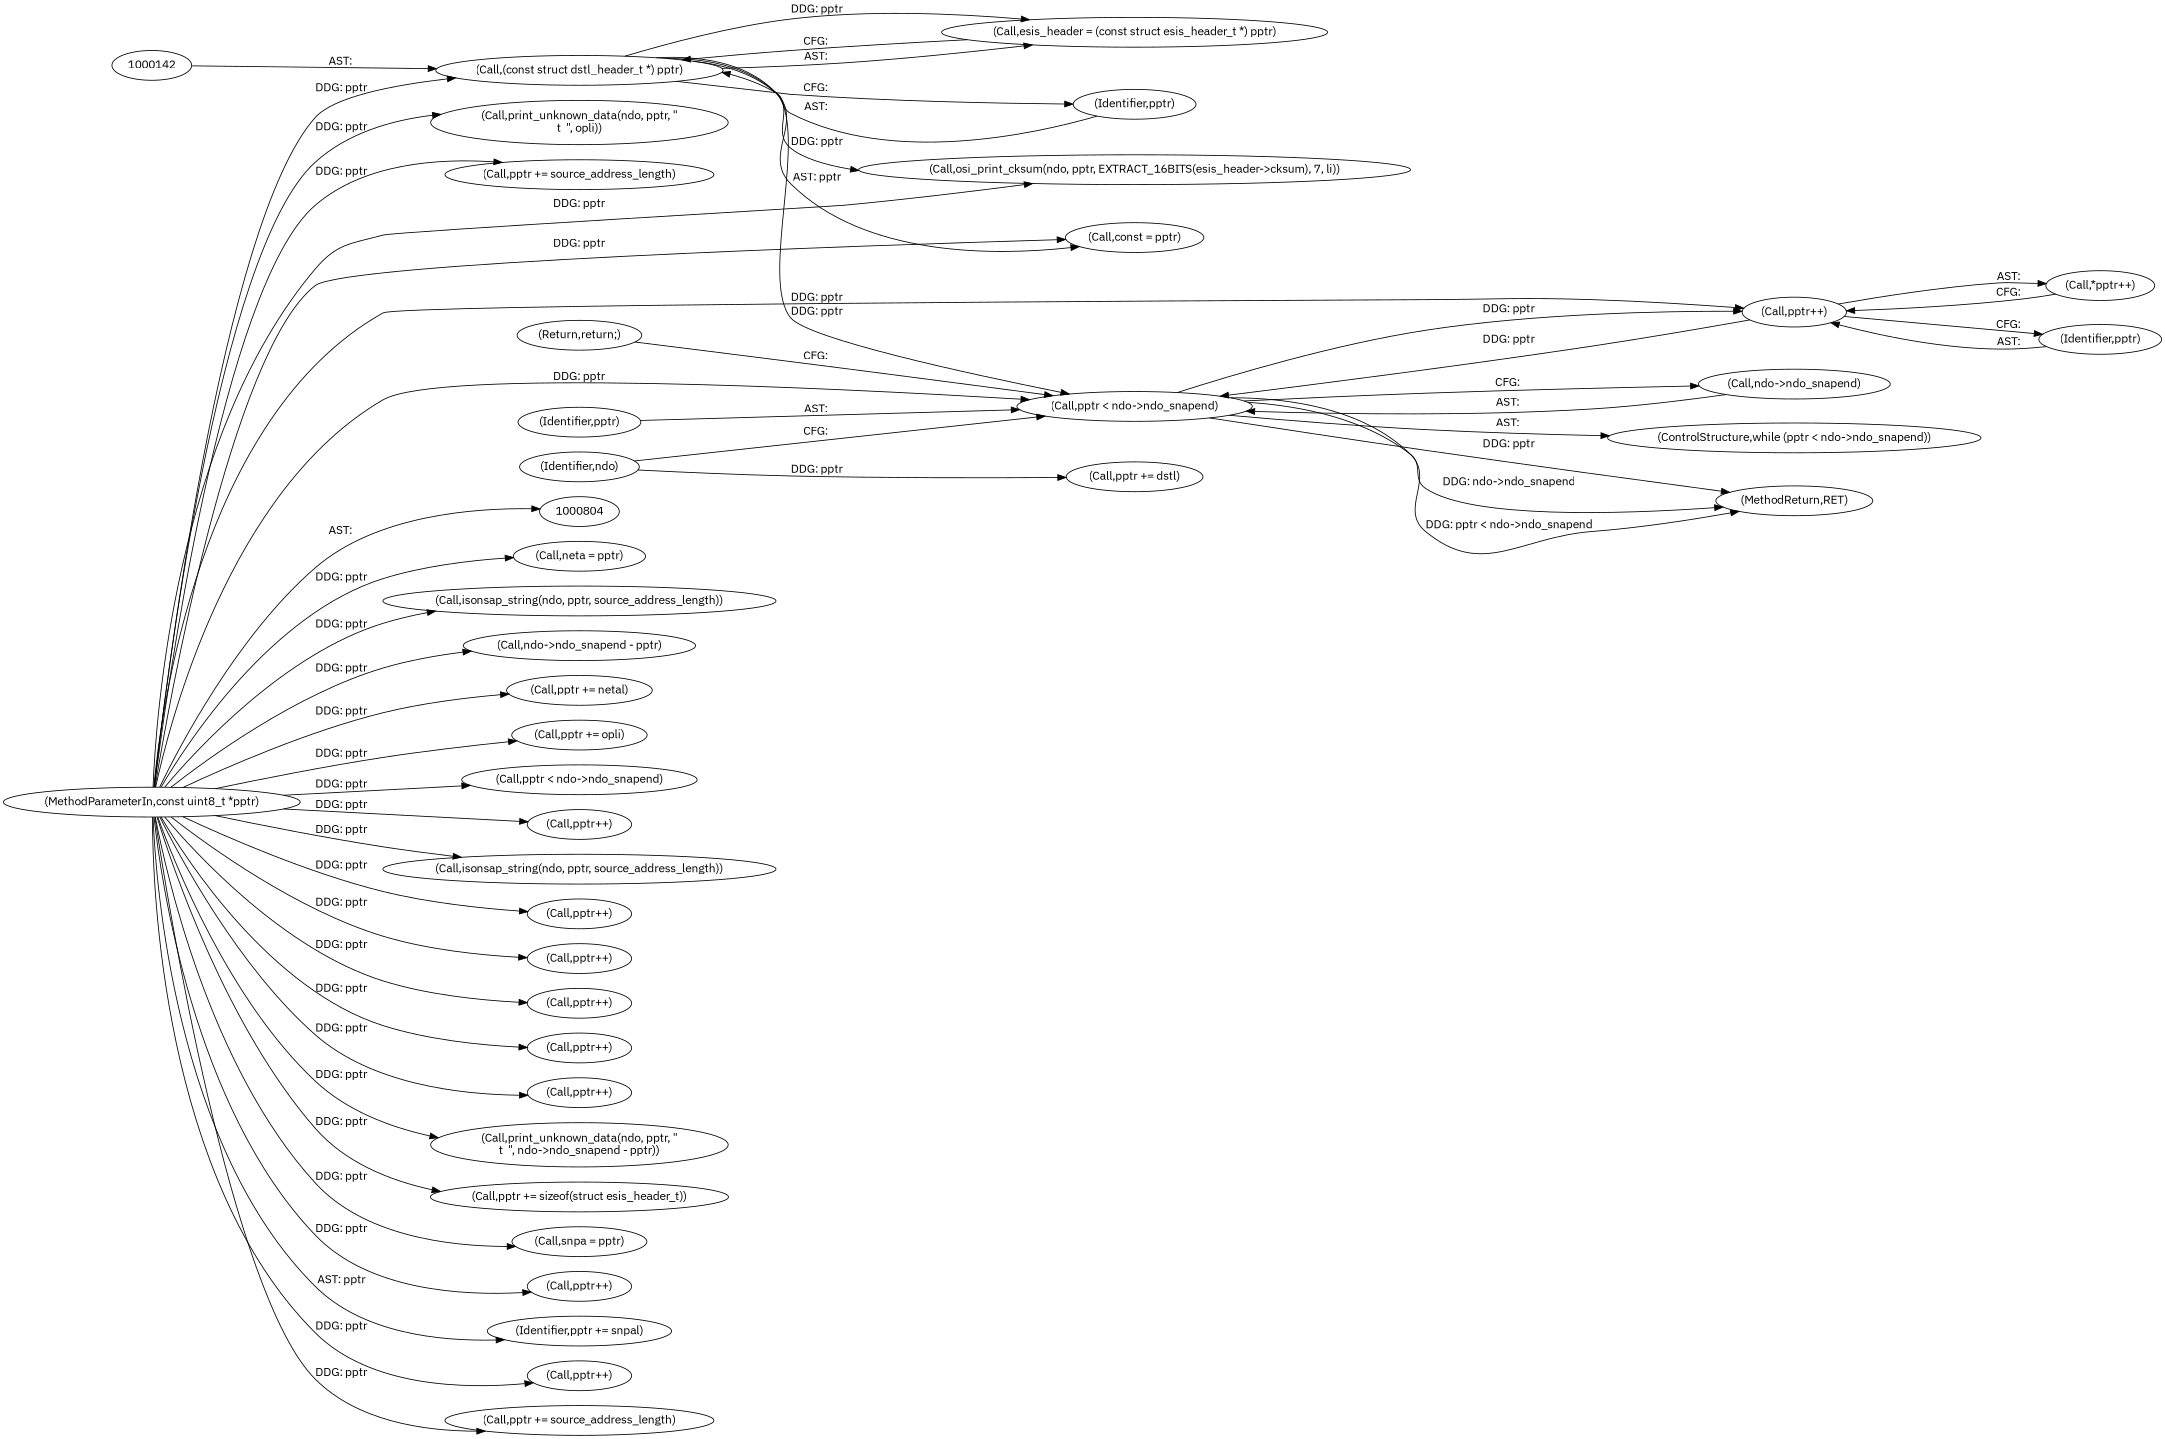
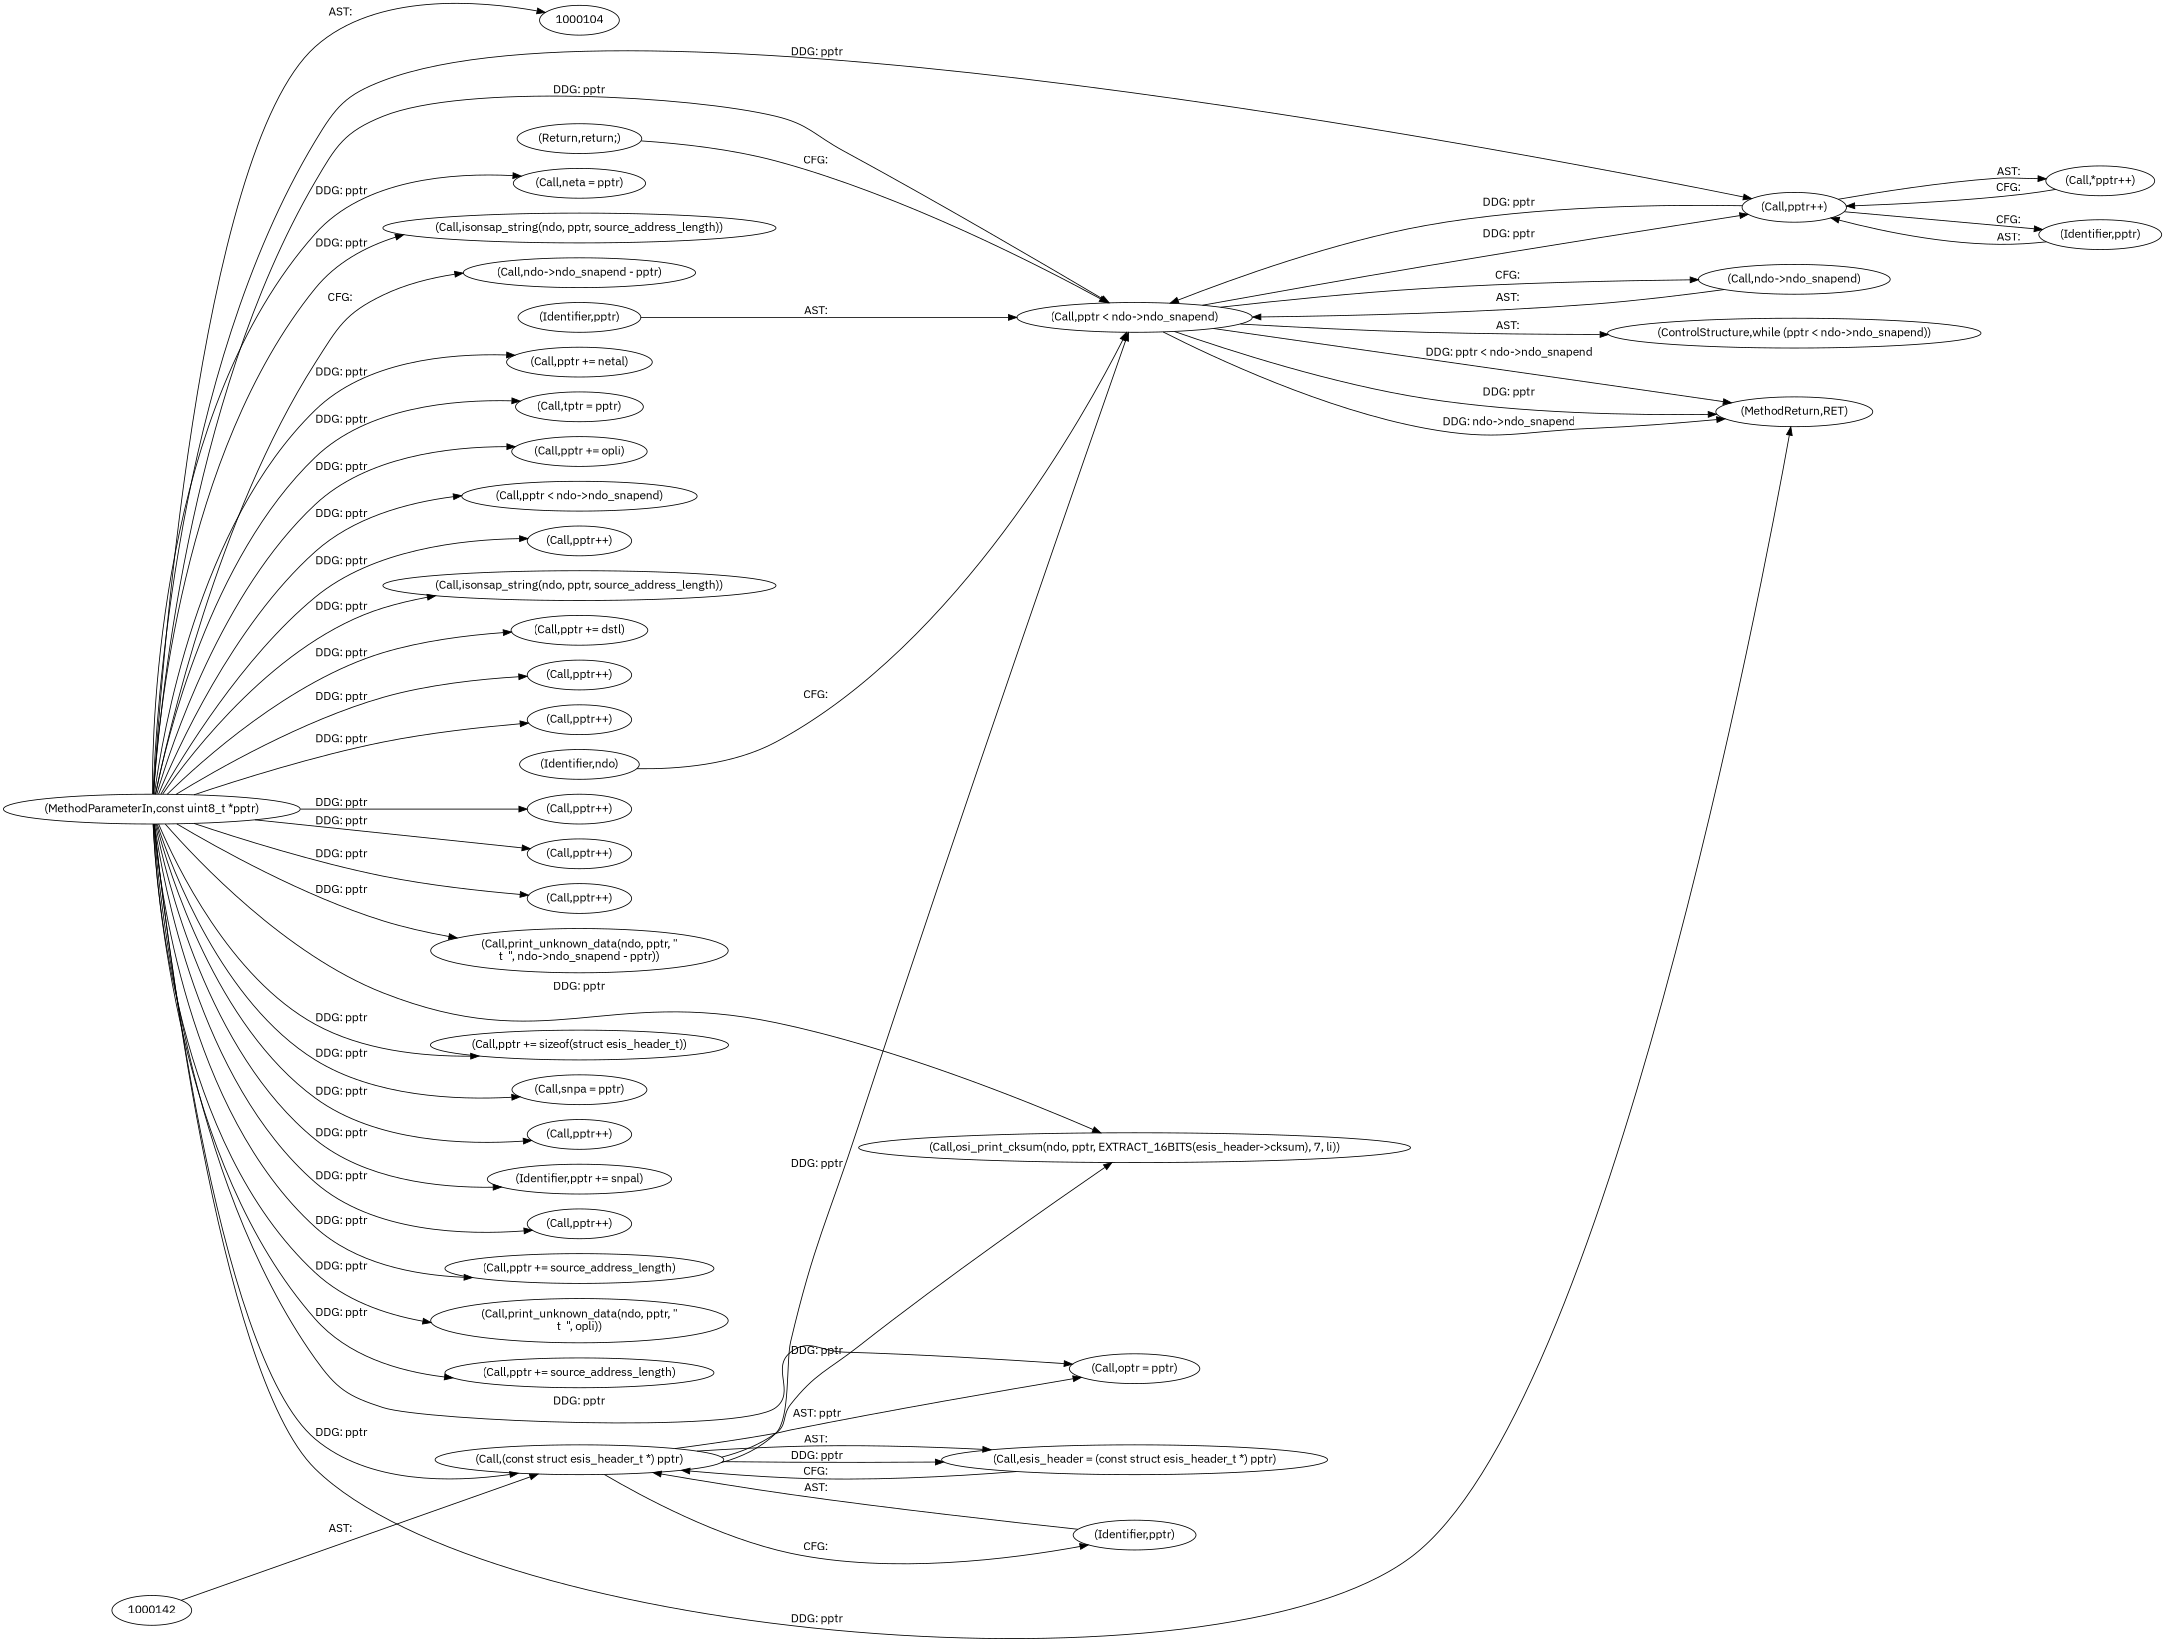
node "(Call,(const struct dstl_header_t *) pptr)": label "(Call,(const struct dstl_header_t *) pptr)" -> "(Call,(const struct esis_header_t *) pptr)"
node "(Call,const = pptr)": label "(Call,const = pptr)" -> "(Call,optr = pptr)"
node "(Call,tptr = pptr)": added
edge "(Identifier,ndo)" -> "(Call,pptr += dstl)": now "(MethodParameterIn,const uint8_t *pptr)" -> "(Call,pptr += dstl)"
node "1000804": label "1000804" -> "1000104"
edge "(MethodParameterIn,const uint8_t *pptr)" -> "(Call,ndo->ndo_snapend - pptr)": label "DDG: pptr" -> "CFG: "
edge "(MethodParameterIn,const uint8_t *pptr)" -> "(Identifier,pptr += snpal)": label "AST: pptr" -> "DDG: pptr"
edge "(MethodParameterIn,const uint8_t *pptr)" -> "(MethodReturn,RET)": added, label "DDG: pptr"
